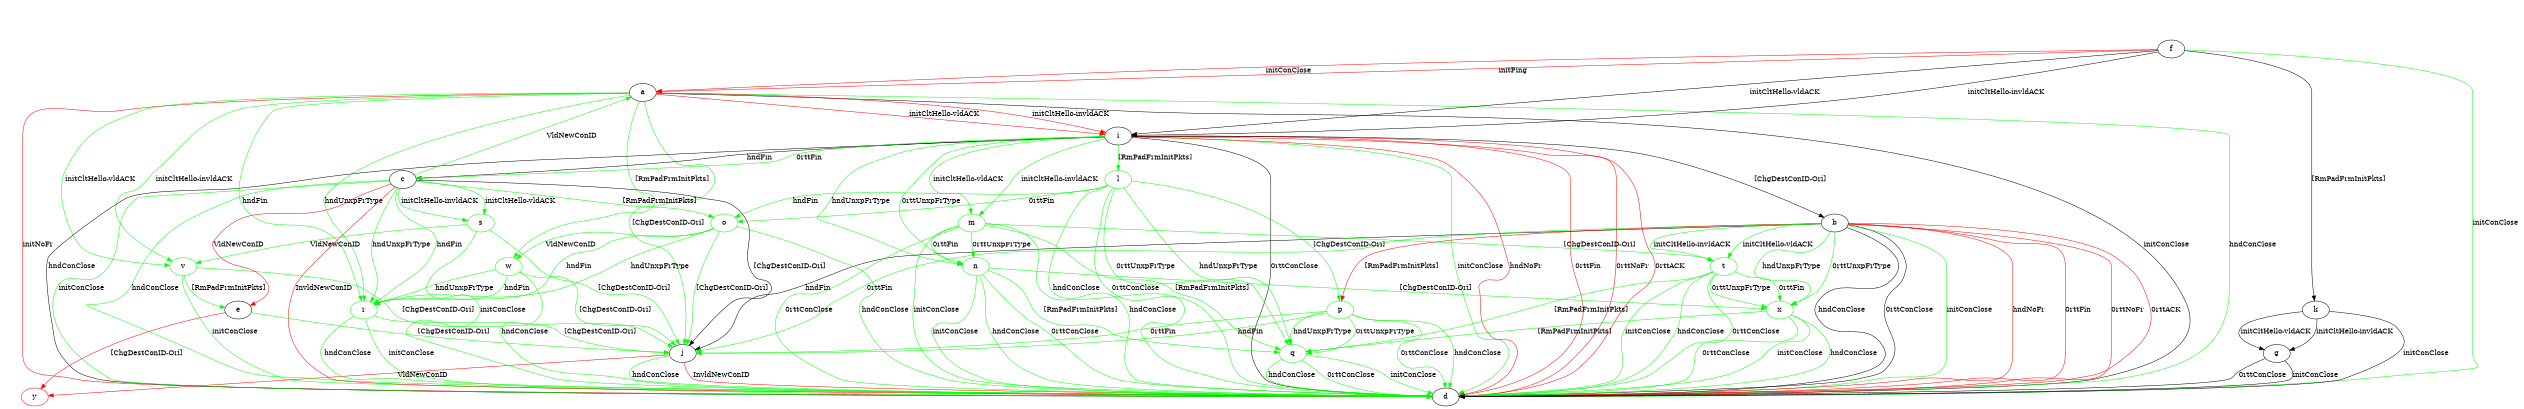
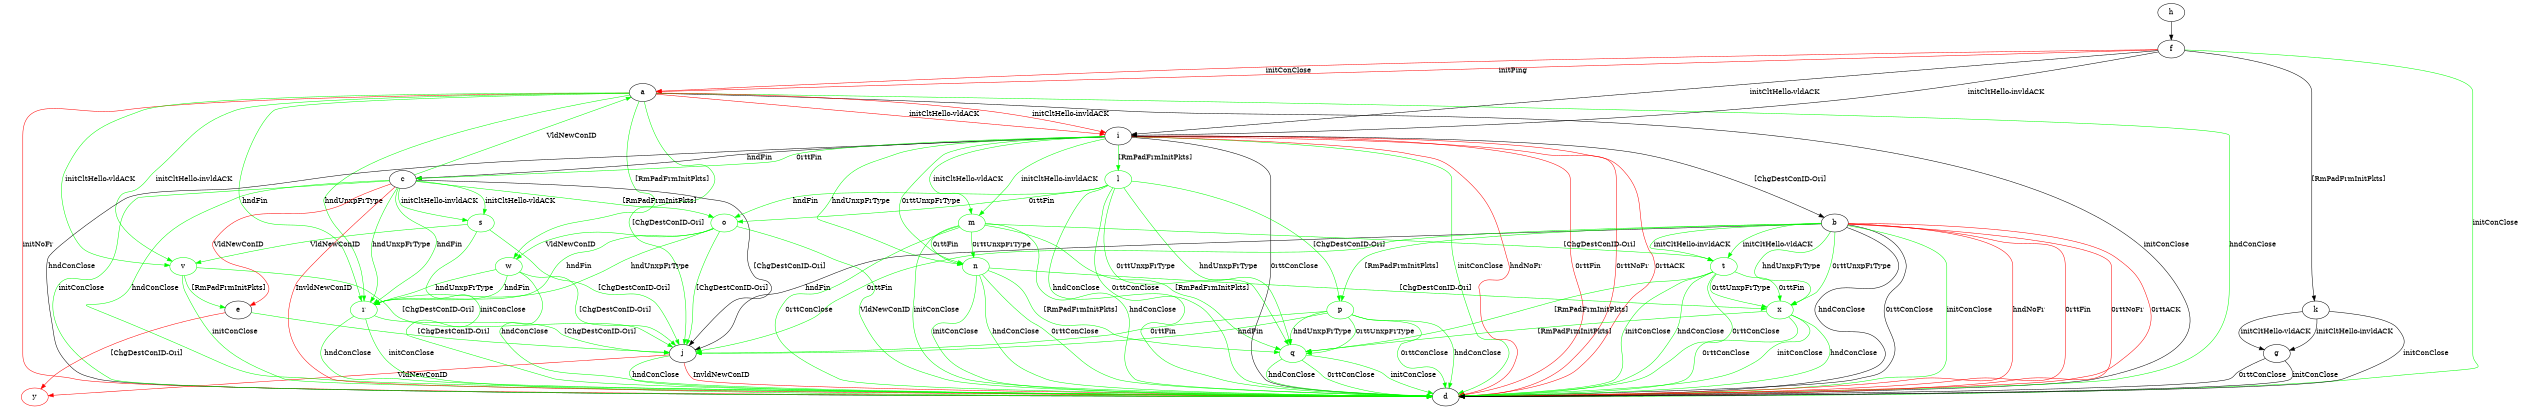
node "h": added
edge "b" -> "p": color red -> green
edge "o" -> "d": label "hndConClose " -> "VldNewConID "
